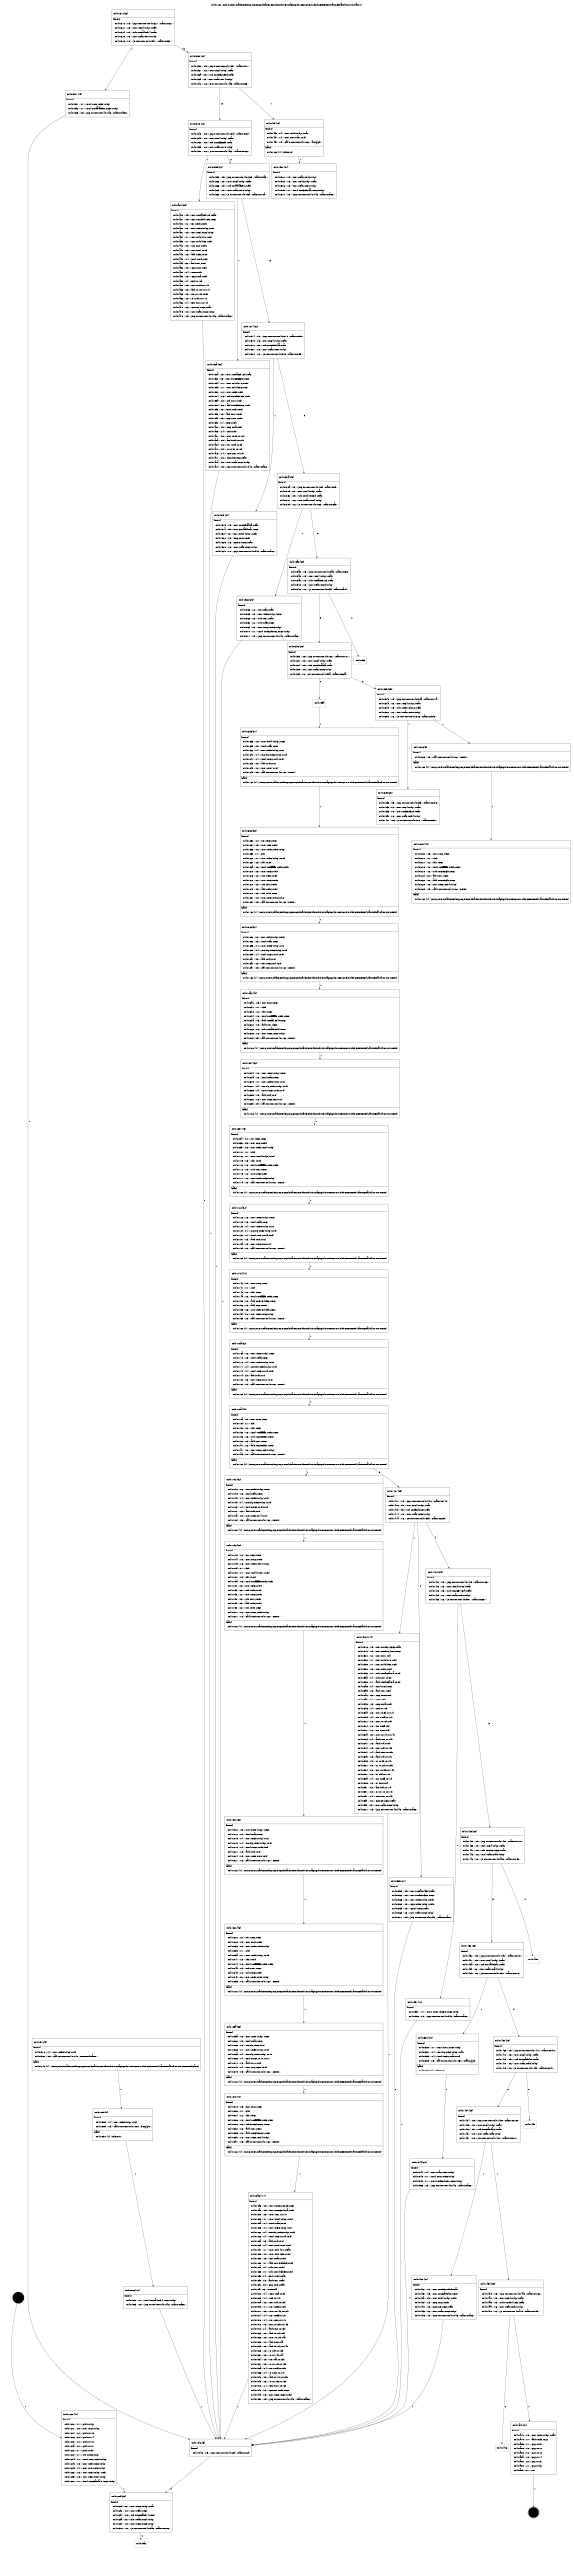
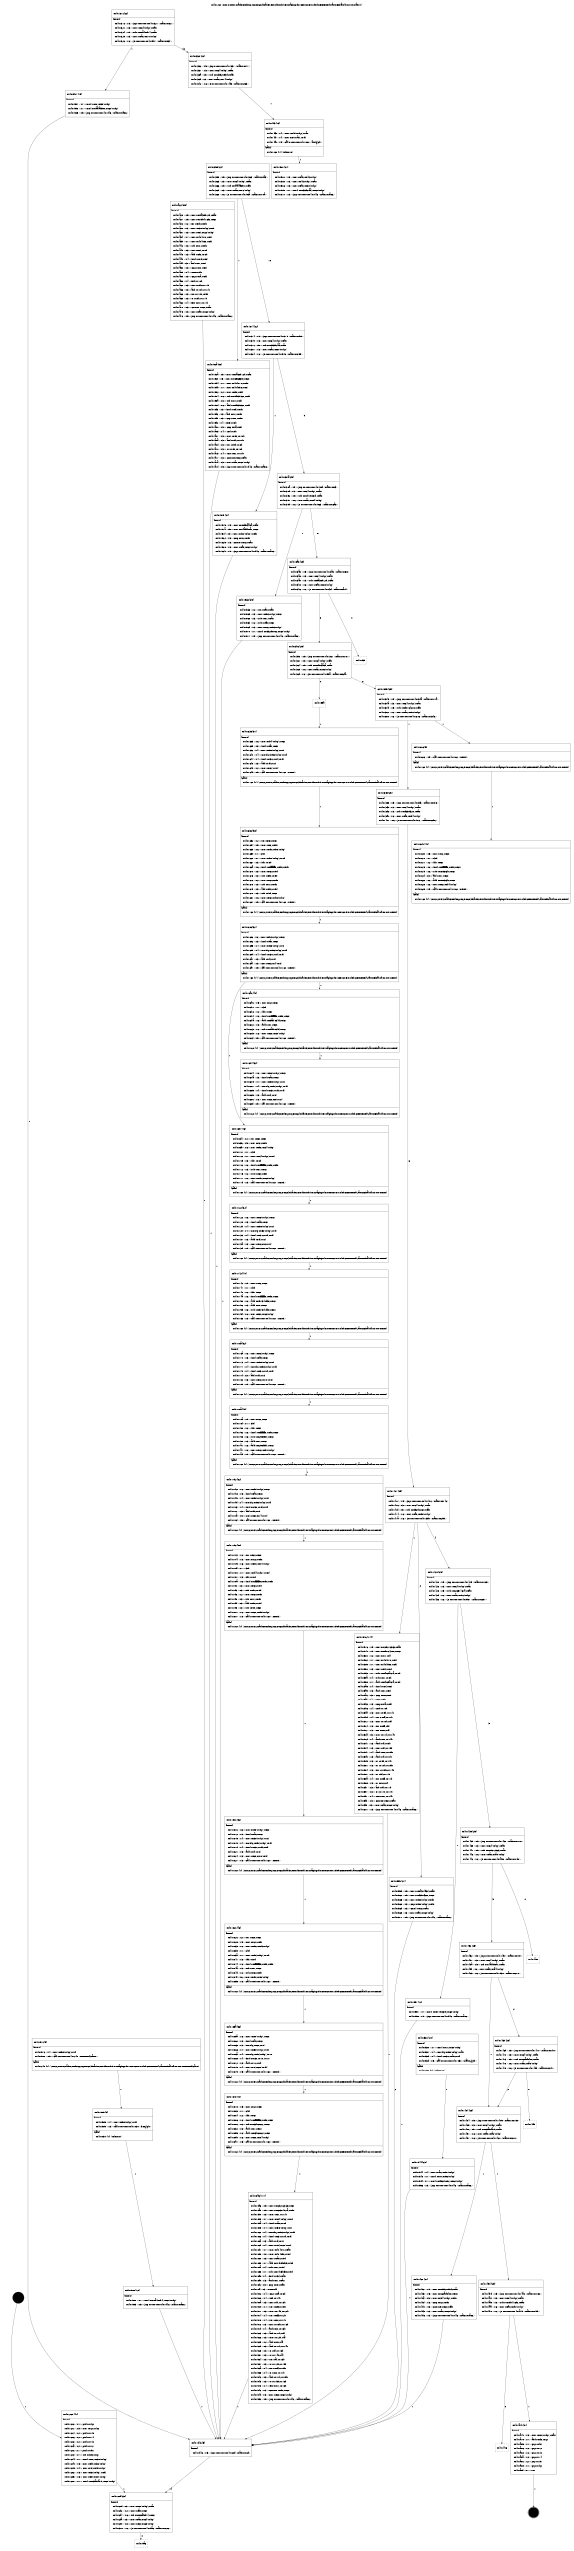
node "0x401348 [22]": removed
edge "0x4016d4 [32]" -> "0x4016f4 [46]": now "0x40168c [32]" -> "0x4016f4 [46]"
edge "0x40178a [40]" -> "0x401407 [25]": now "0x4013ee [25]" -> "0x401407 [25]"
edge "0x401452 [25]" -> "0x401530 [20]": now "0x401452 [25]" -> "0x401484 [25]"
